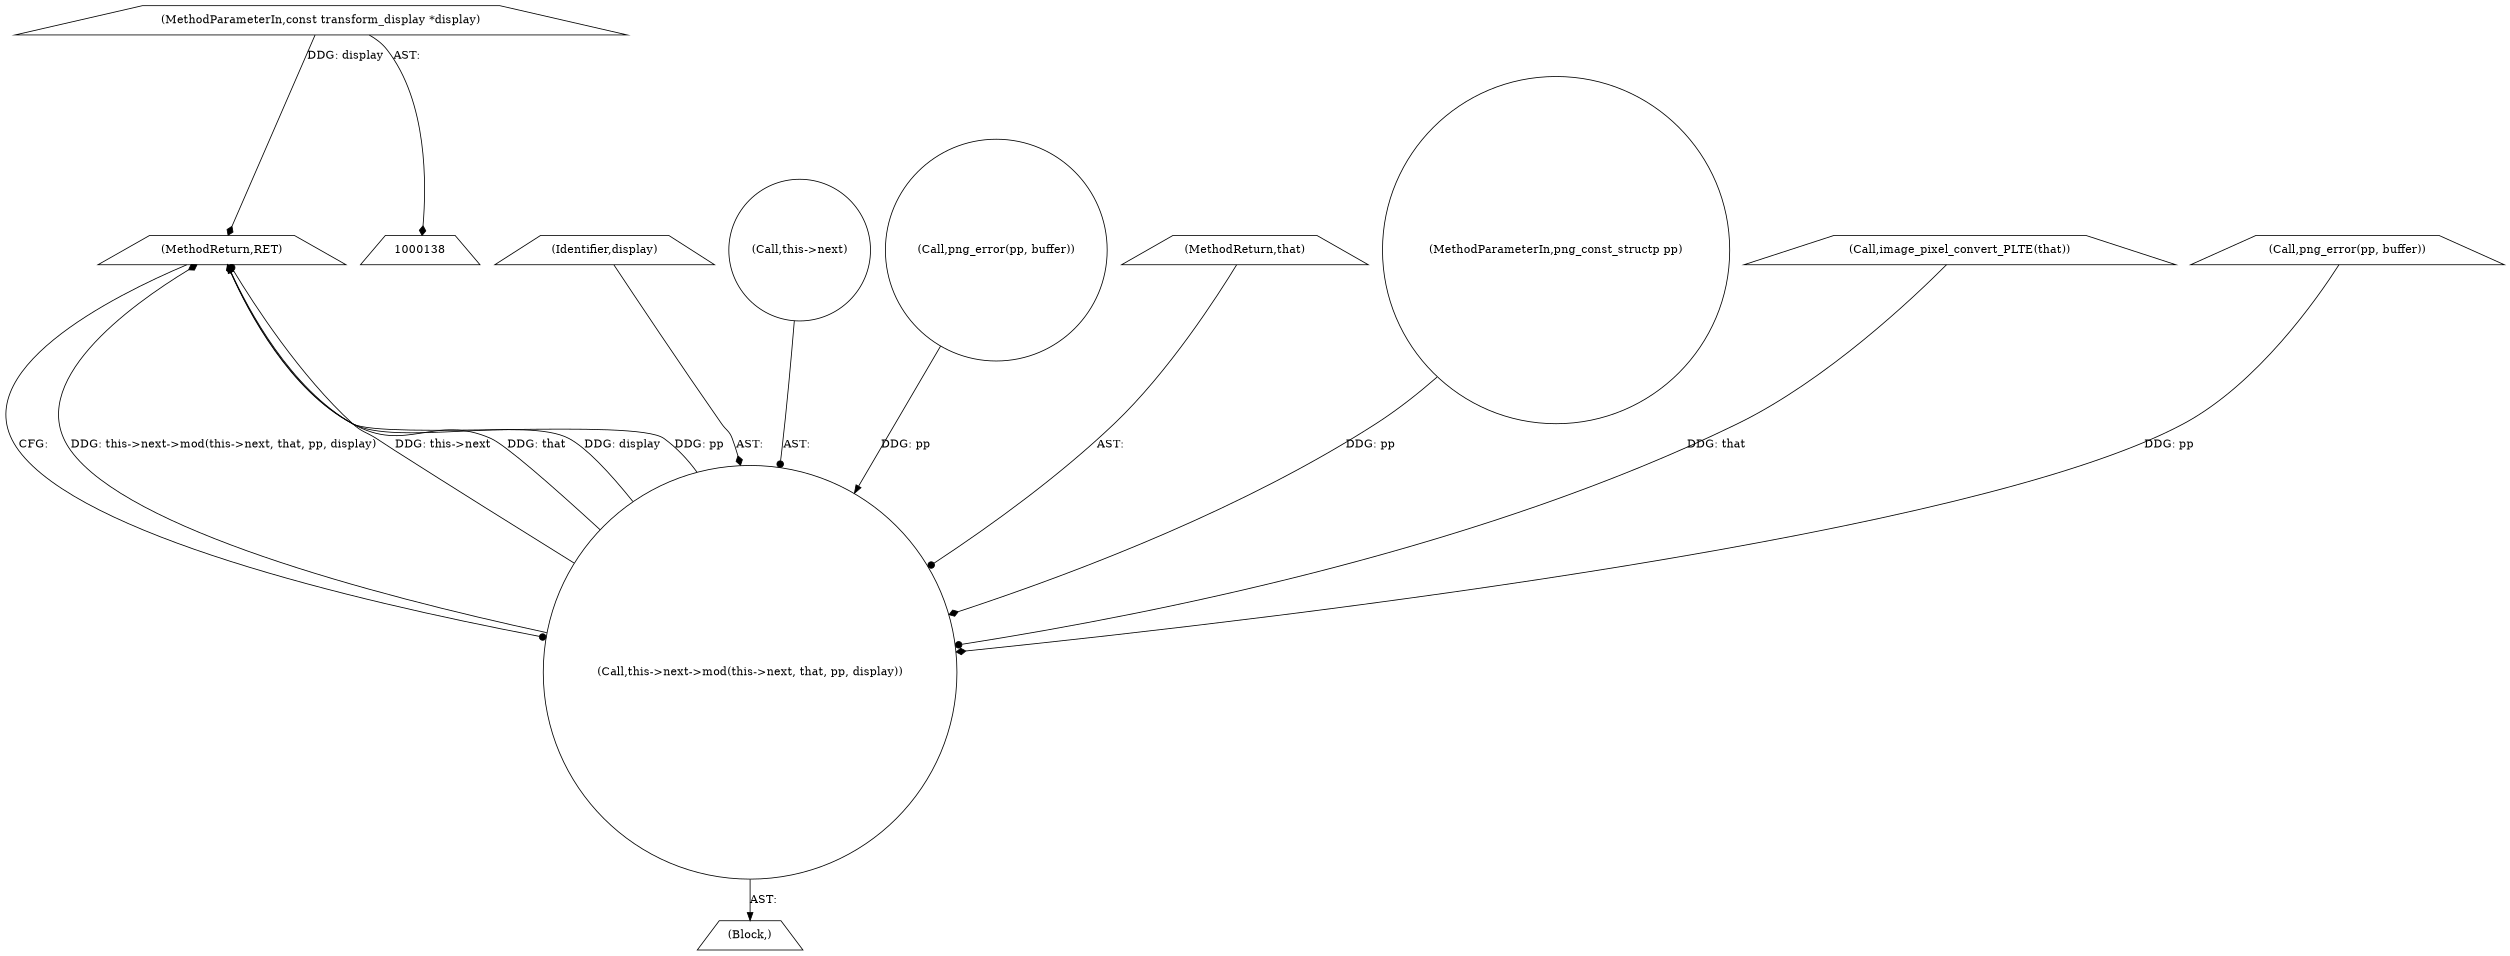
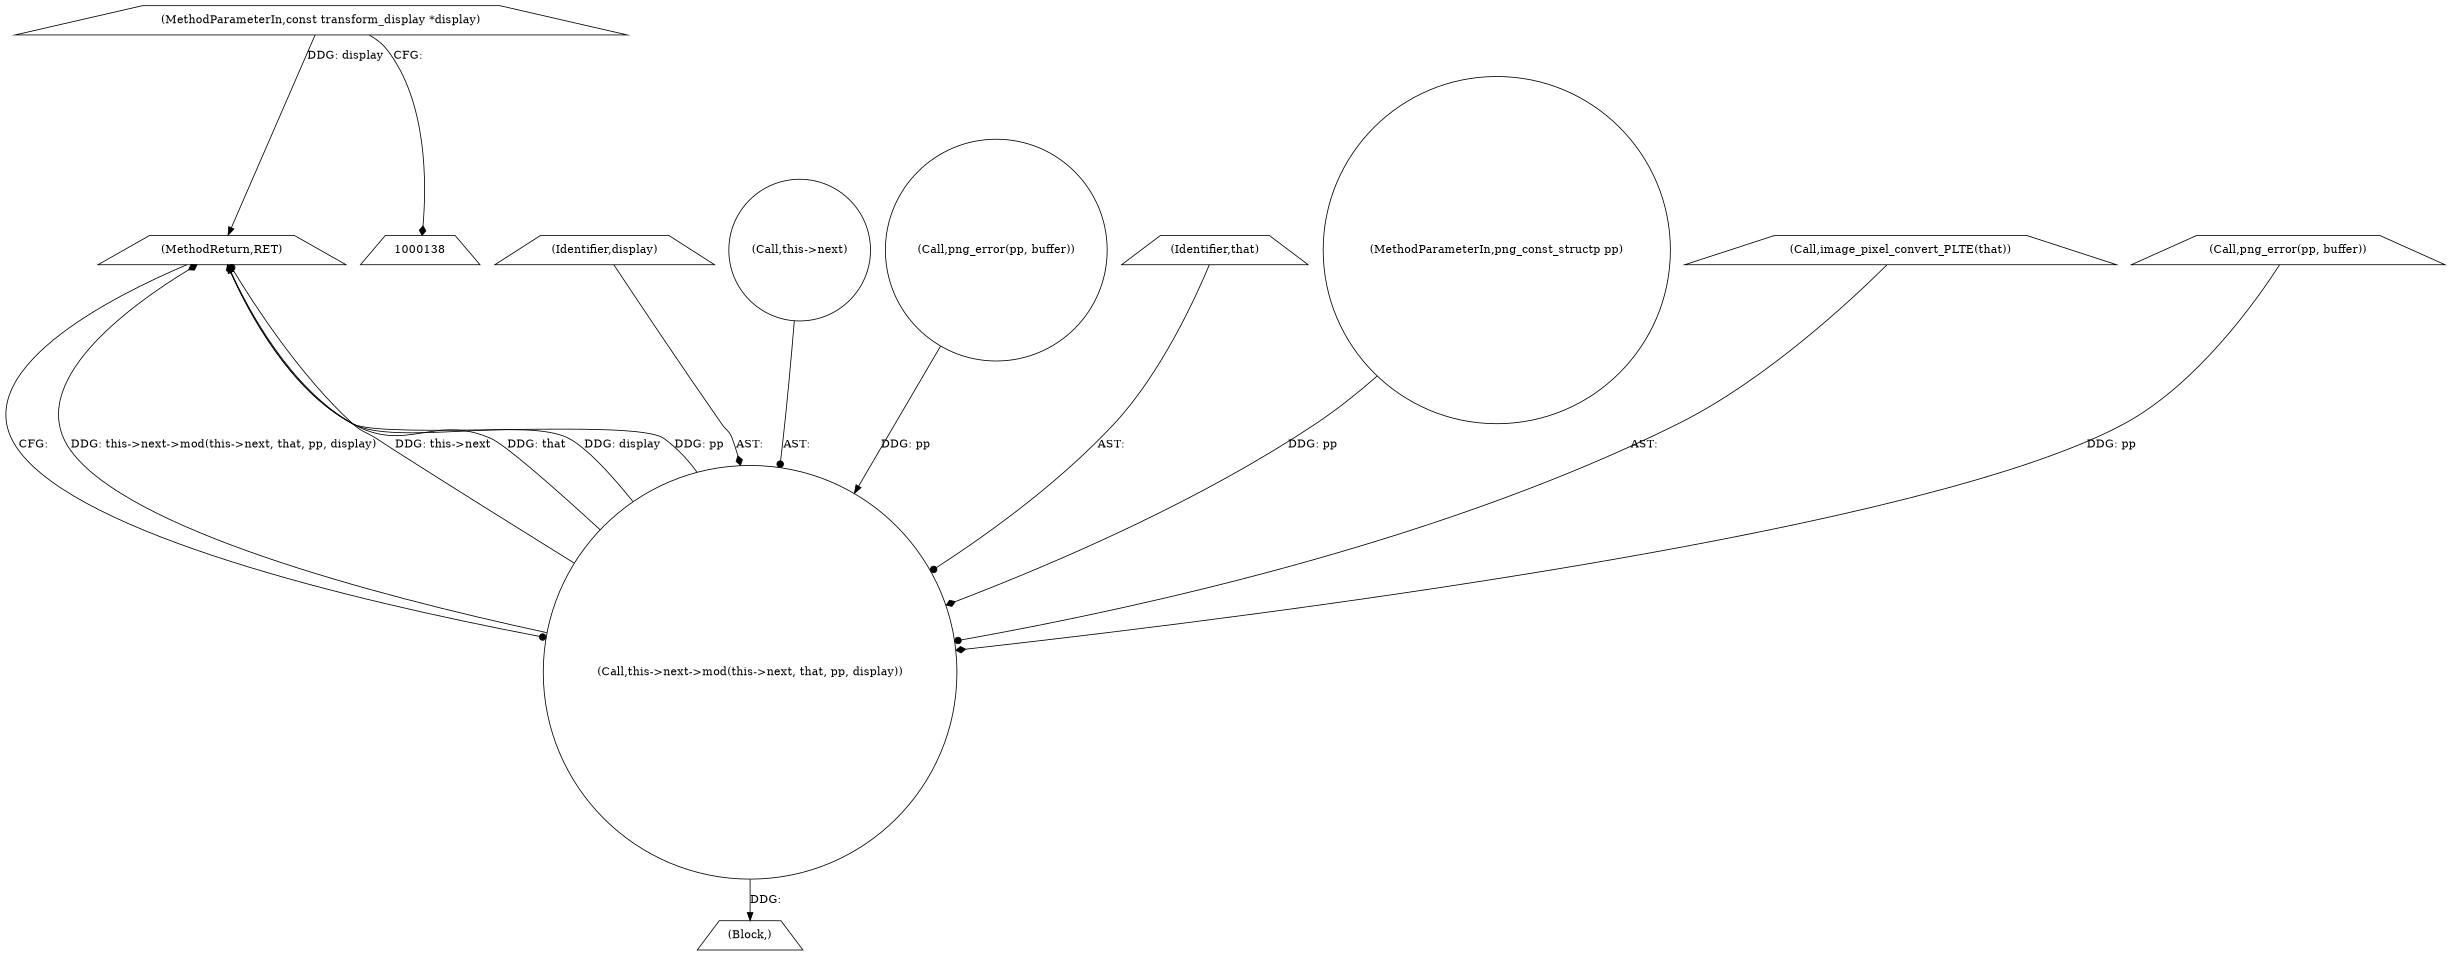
edge "(MethodParameterIn,const transform_display *display)" -> "1000138": label "AST: " -> "CFG: "
edge "(MethodParameterIn,const transform_display *display)" -> "(MethodReturn,RET)": arrowhead diamond -> normal
node "(MethodReturn,that)": label "(MethodReturn,that)" -> "(Identifier,that)"
edge "(Call,image_pixel_convert_PLTE(that))" -> "(Call,this->next->mod(this->next, that, pp, display))": label "DDG: that" -> "AST: "
edge "(Call,this->next->mod(this->next, that, pp, display))" -> "(Block,)": label "AST: " -> "DDG: "
